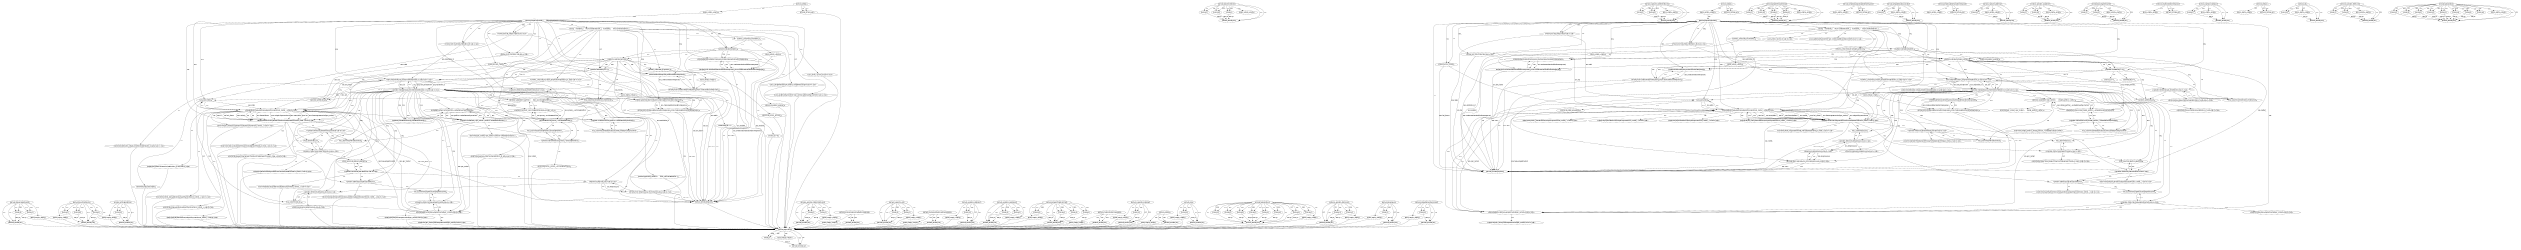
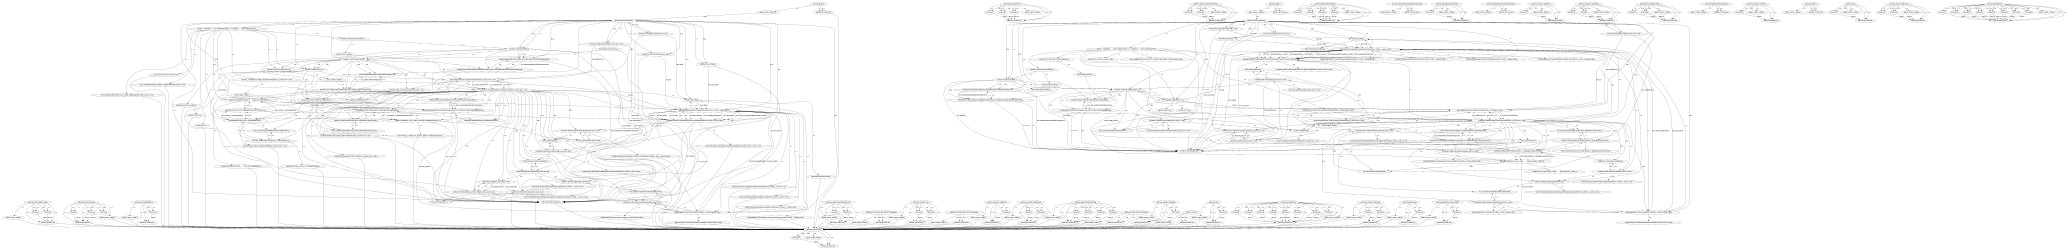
edge "(CONTROL_STRUCTURE,IF,if (!storage_partition_))" -> "(<operator>.logicalNot,!storage_partition_)": now "<(<operator>.fieldAccess,Response::OK)<SUB>21</SUB>>" -> "(<operator>.logicalNot,!storage_partition_)"
edge "(<operator>.logicalNot,!process_)" -> "(IDENTIFIER,process_,!process_)": reversed
edge "<(Response.OK,Response::OK())<SUB>22</SUB>>" -> "<(<operator>.fieldAccess,Response::OK)<SUB>22</SUB>>": label "AST: " -> "DDG: GURL(origin)"
node "<(IDENTIFIER,Response,Response::OK())<SUB>22</SUB>>": removed
